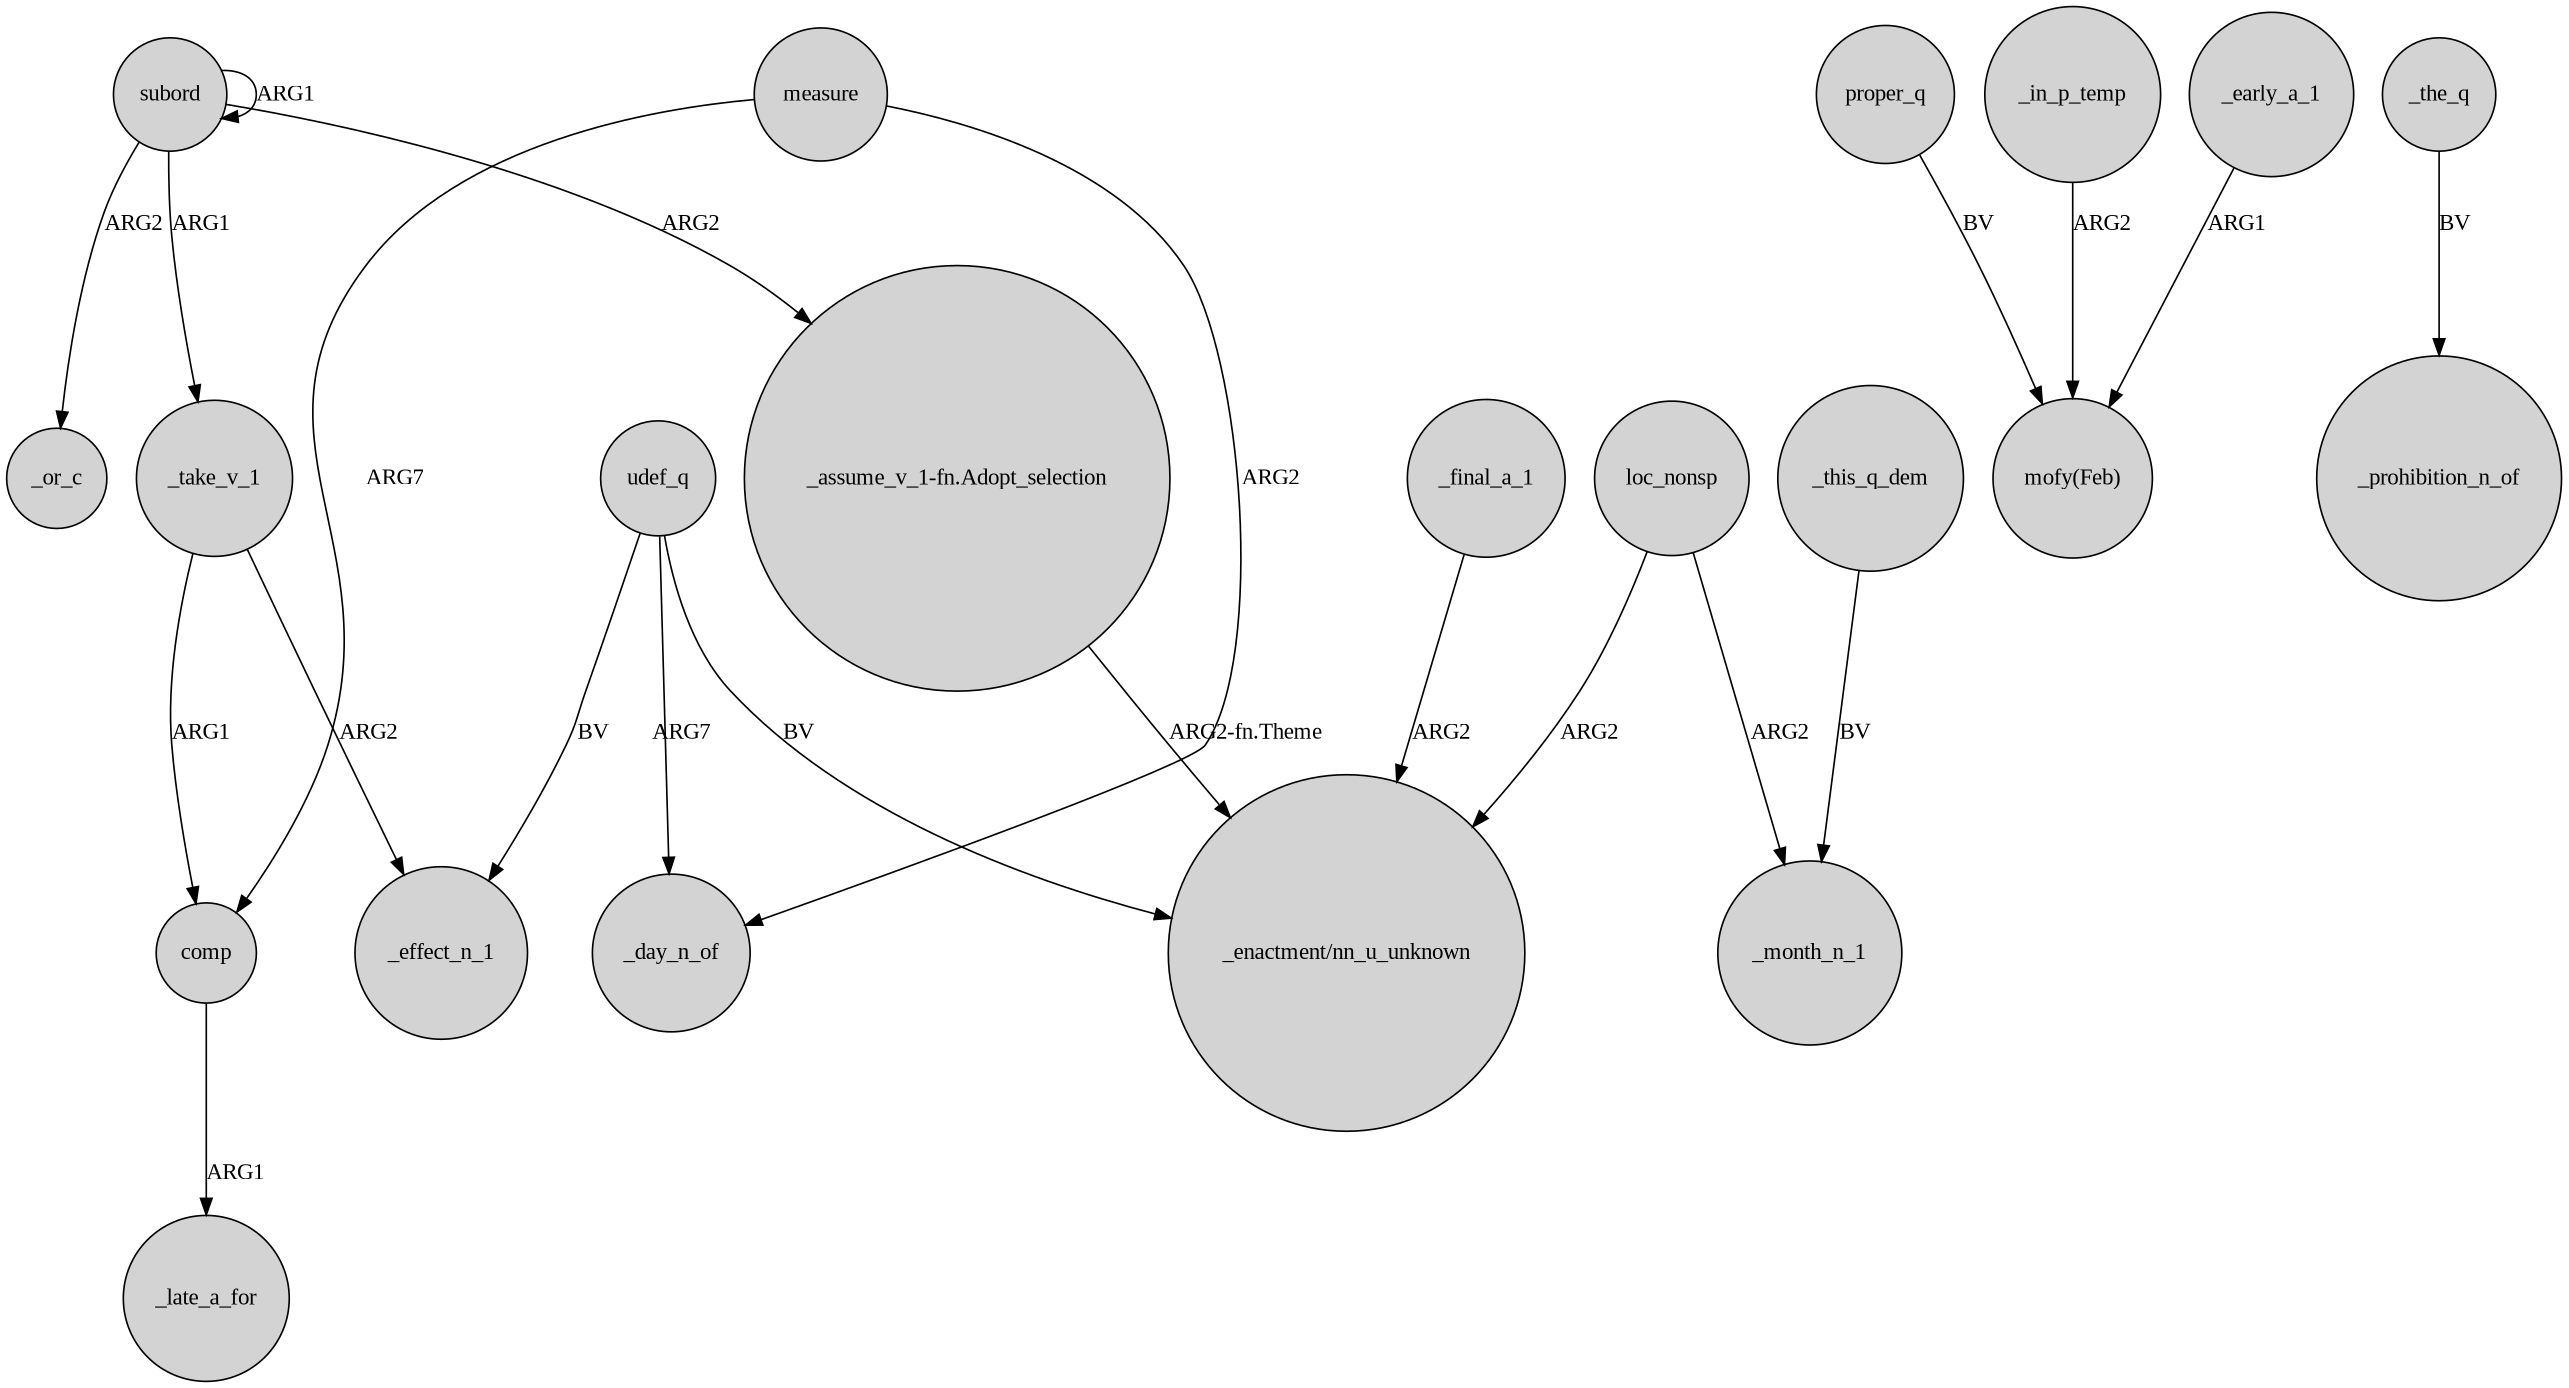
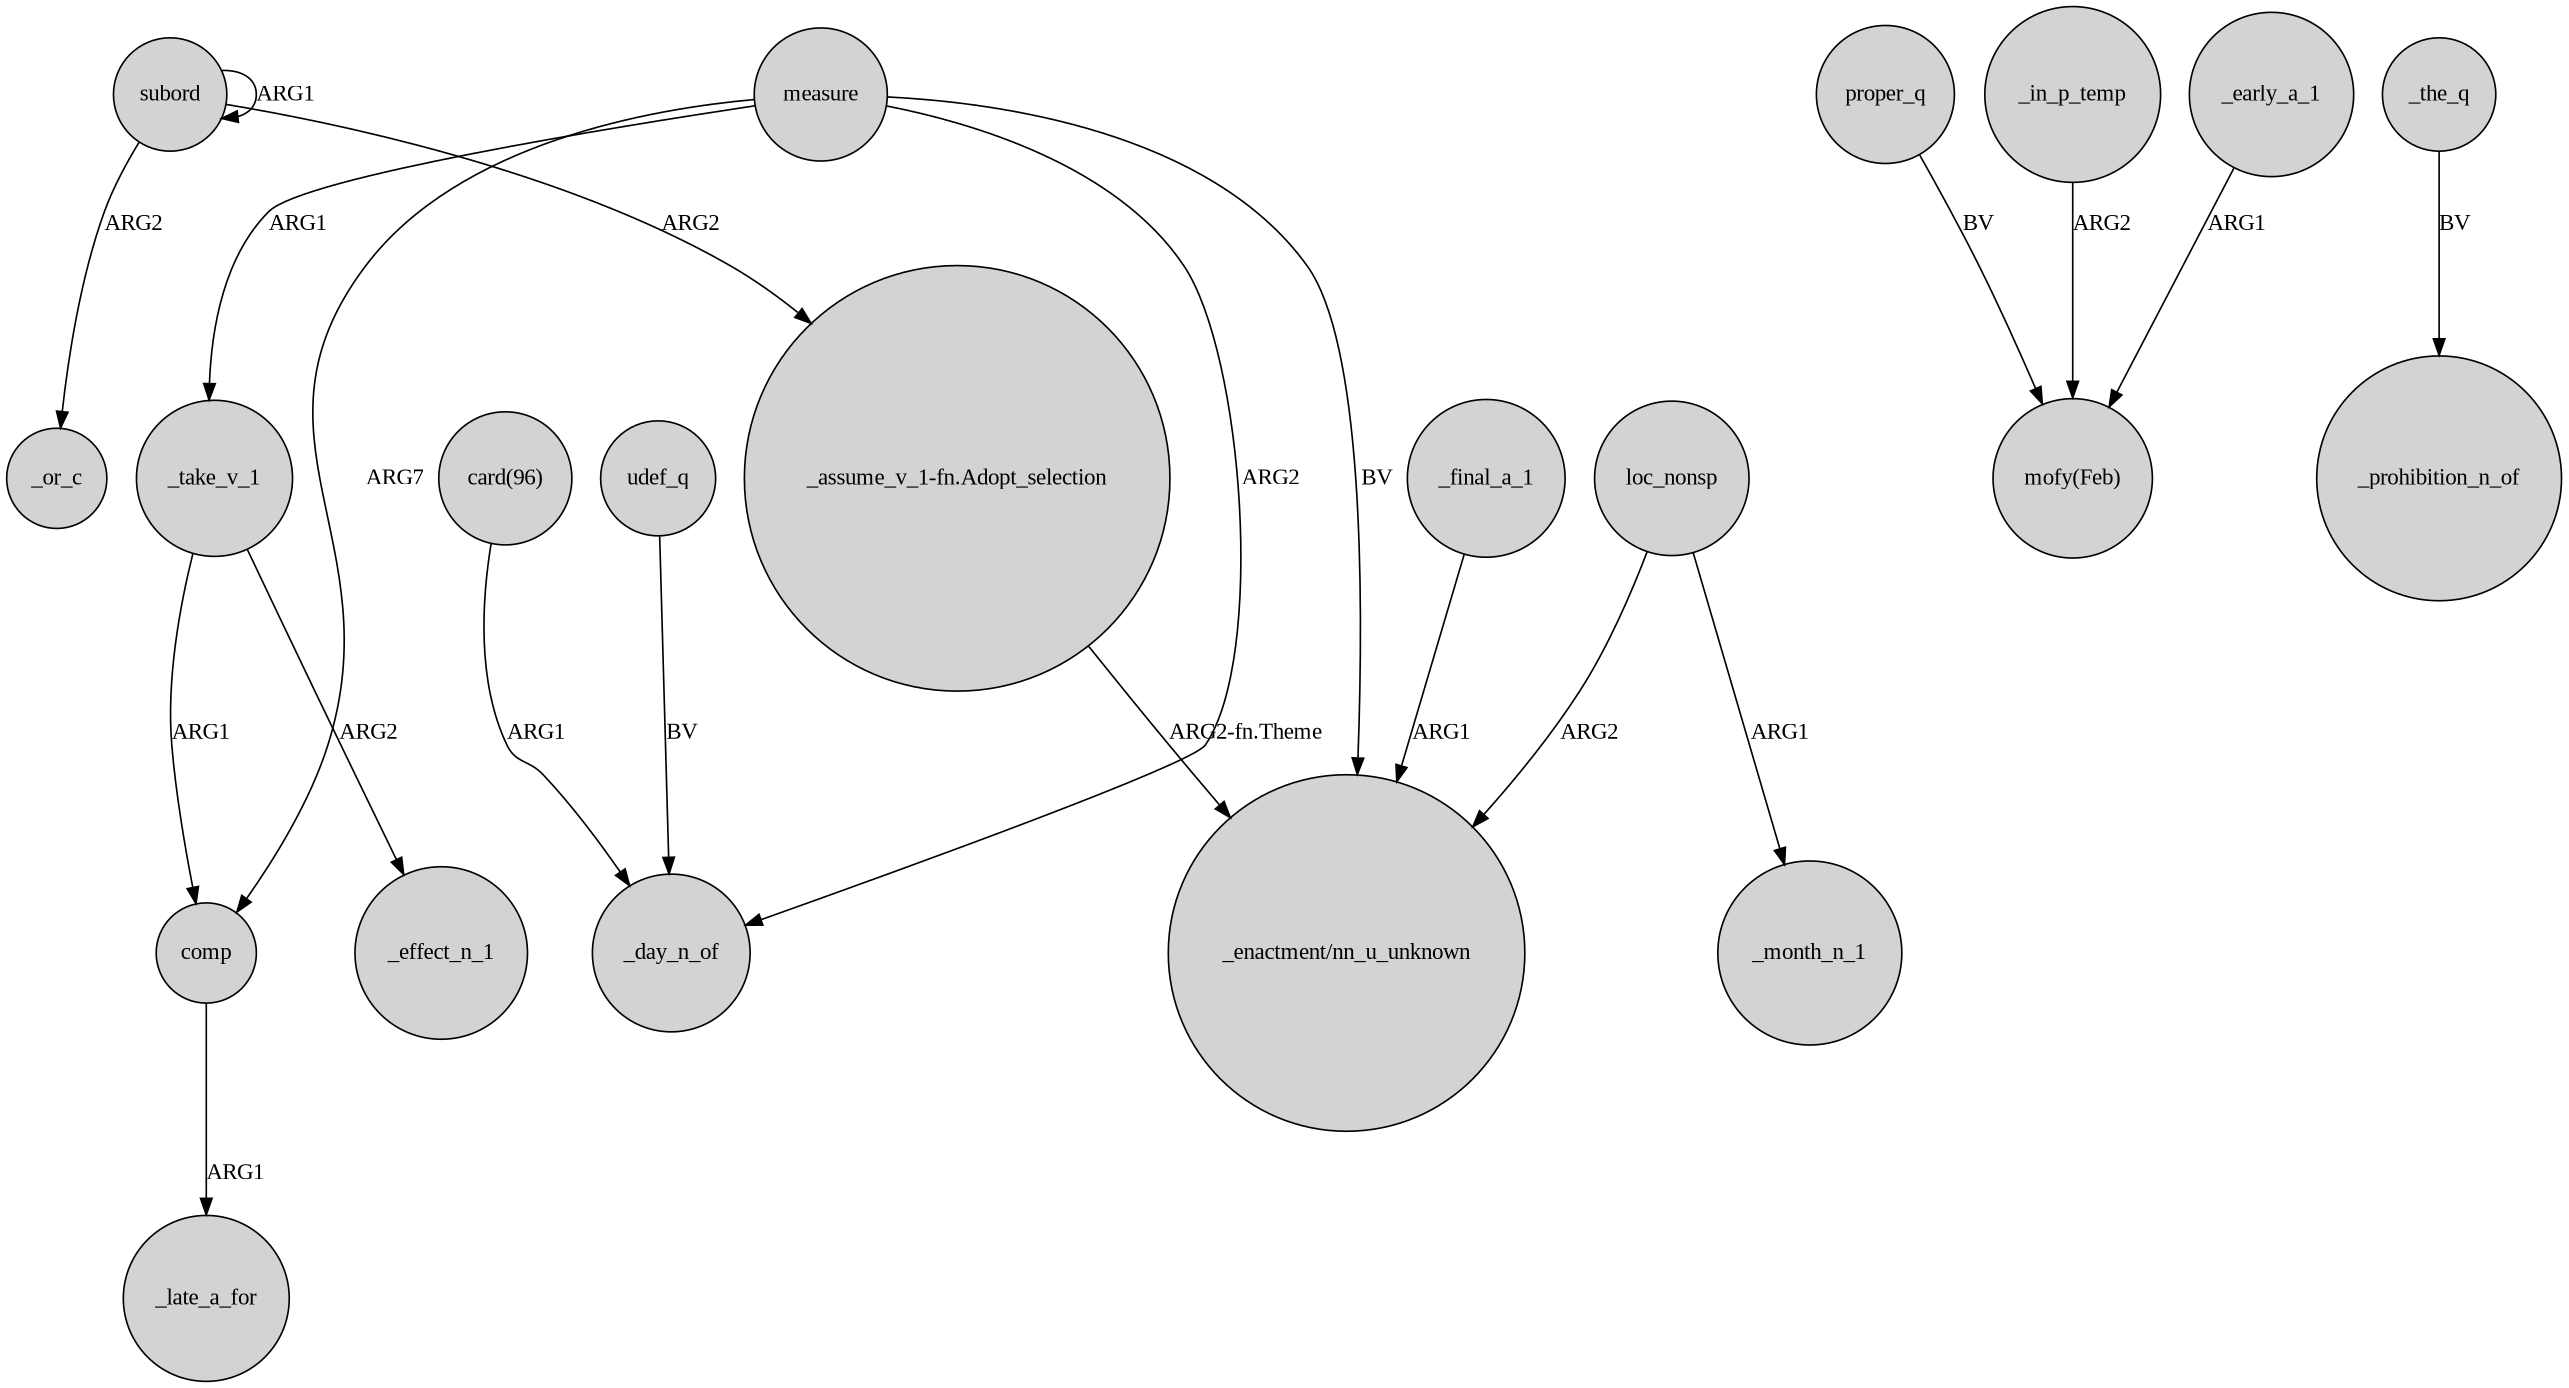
edge "subord" -> "_take_v_1": now "measure" -> "_take_v_1"
node "card(96)": added
node "_this_q_dem": removed
edge "udef_q" -> "_effect_n_1": removed, label "BV"
edge "udef_q" -> "_day_n_of": label "ARG7" -> "BV"
edge "_final_a_1" -> "_enactment/nn_u_unknown": label "ARG2" -> "ARG1"
edge "loc_nonsp" -> "_month_n_1": label "ARG2" -> "ARG1"
edge "udef_q" -> "_enactment/nn_u_unknown": now "measure" -> "_enactment/nn_u_unknown"
